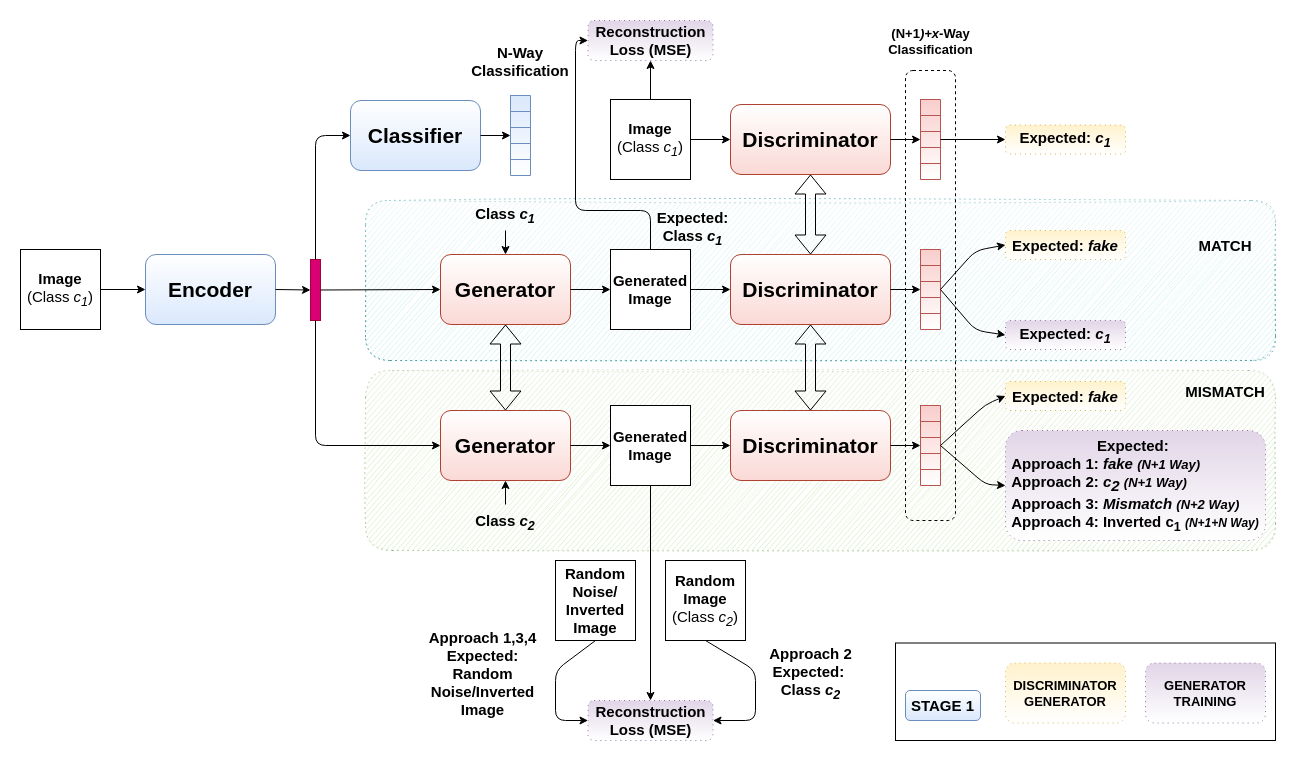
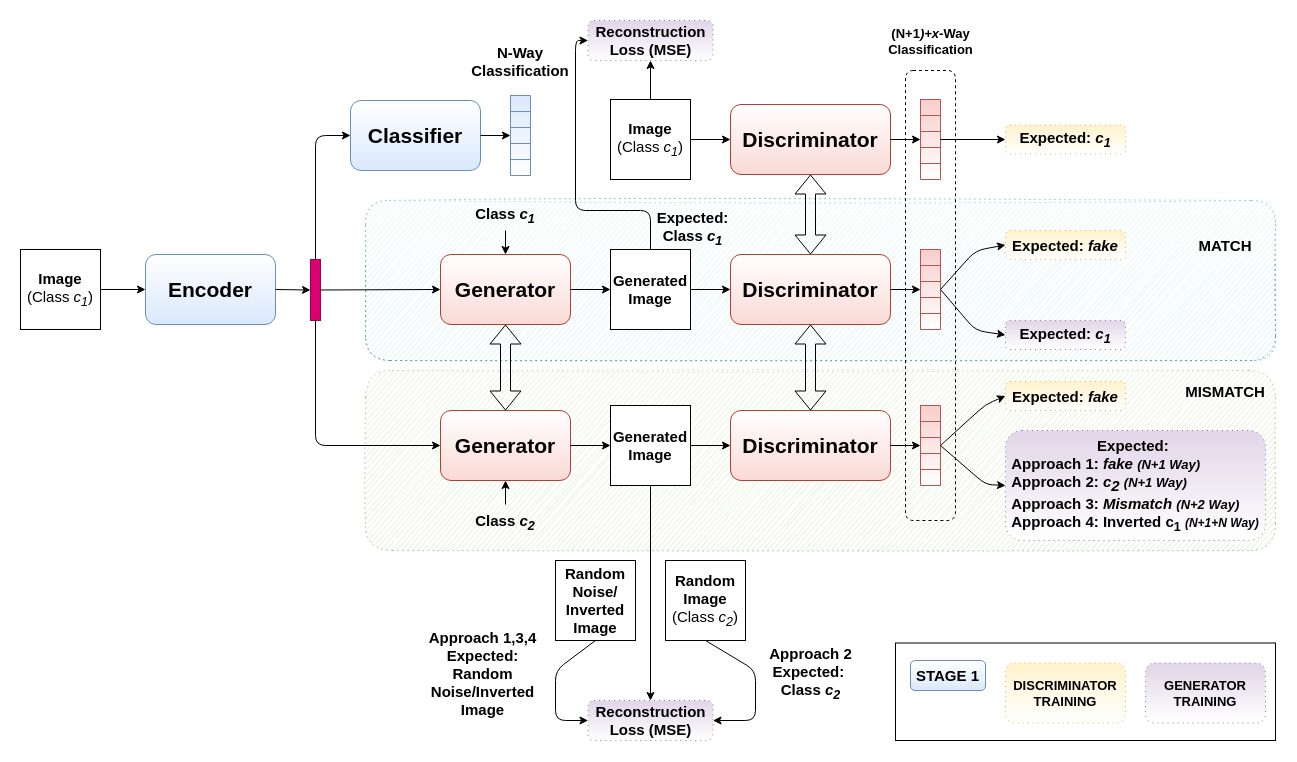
node "DISCRIMINATOR GENERATOR": label "DISCRIMINATOR GENERATOR" -> "DISCRIMINATOR TRAINING"
node "STAGE 1": moved (943, 706) -> (948, 676)
